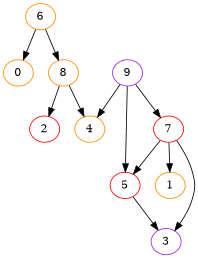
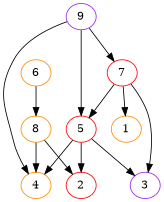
node "0": removed
edge "5" -> "4": added
edge "5" -> "2": added
